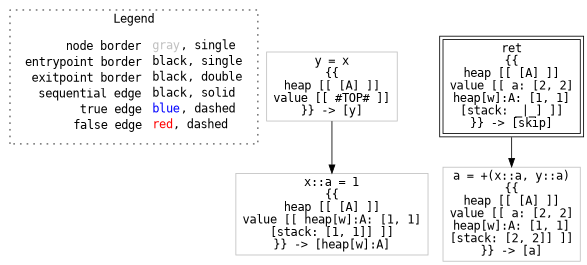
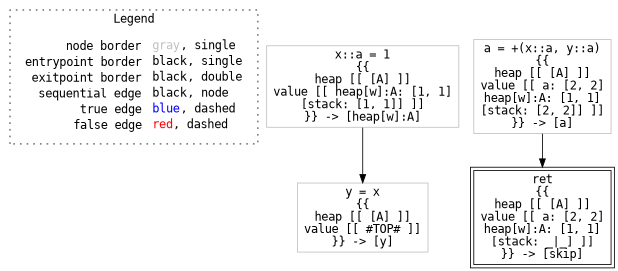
node "node border": text ", solid" -> ", node"
edge "y = x" -> "x::a = 1": reversed
edge "ret" -> "a = +(x::a, y::a)": reversed
